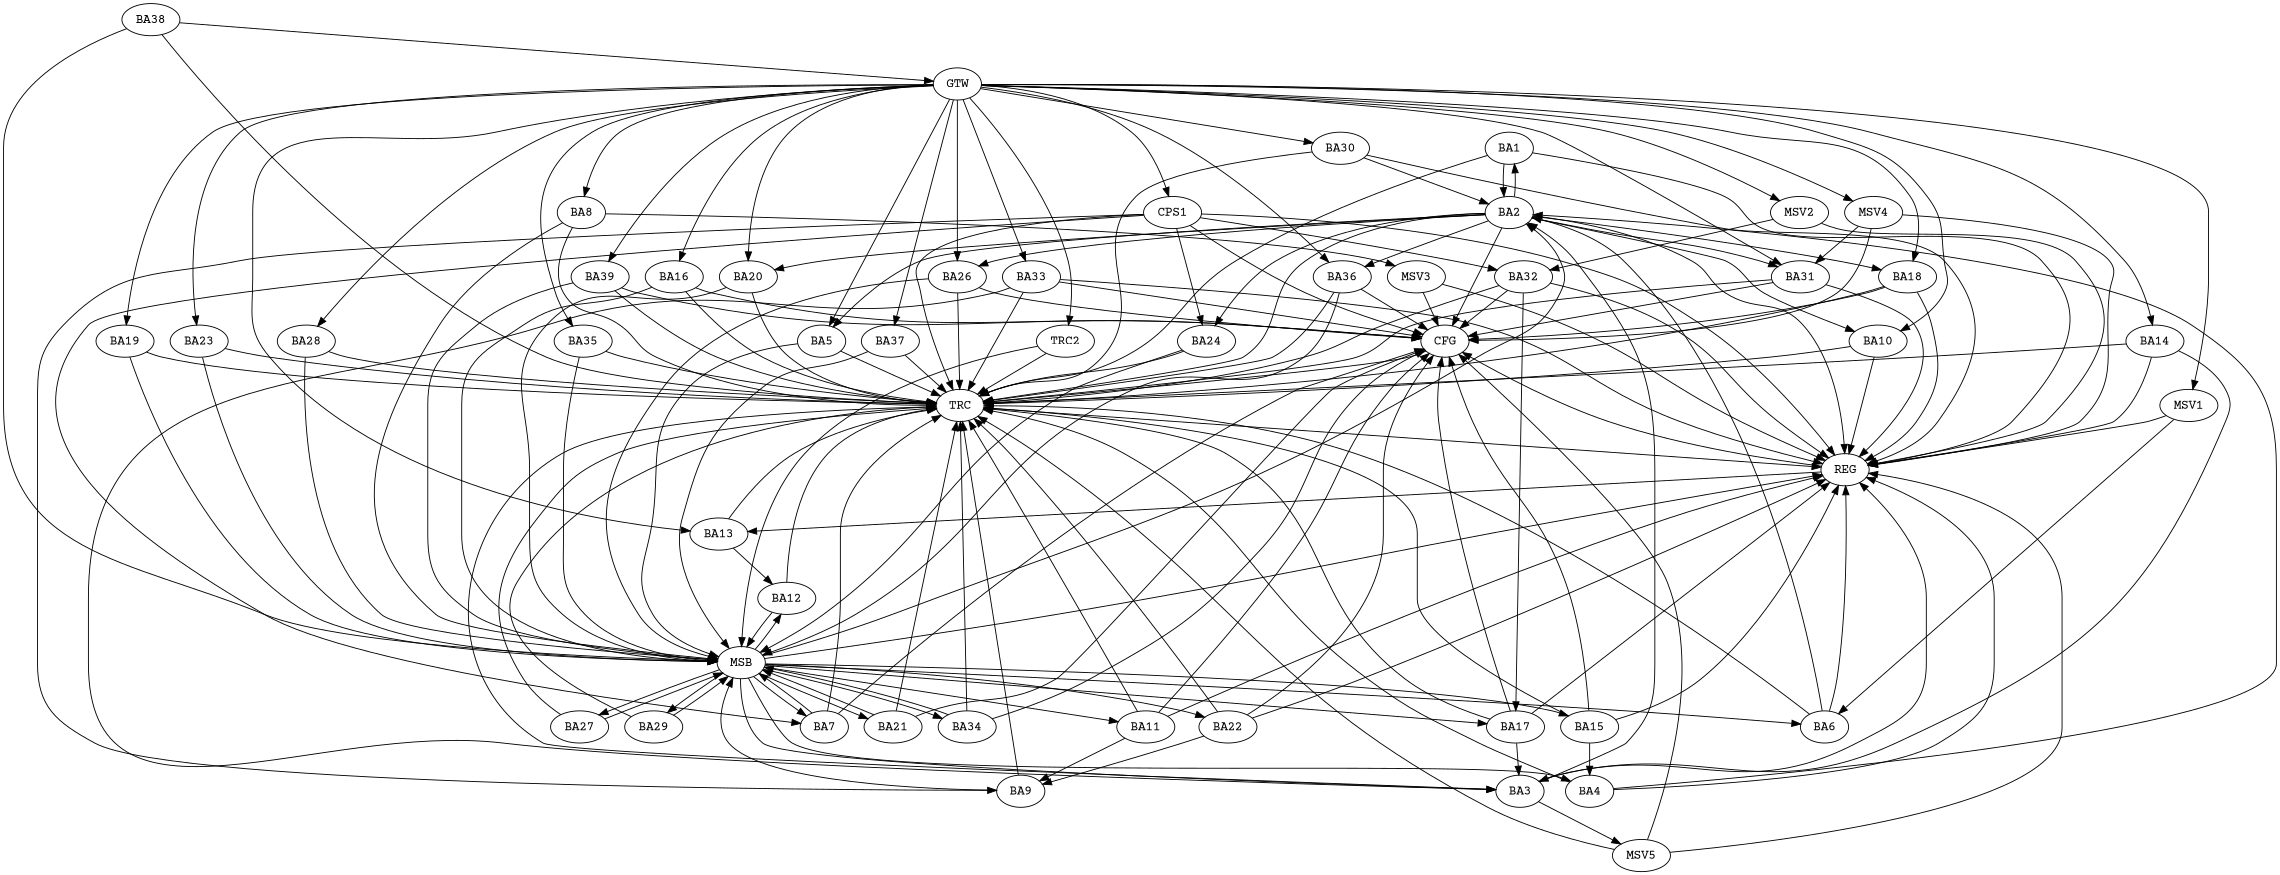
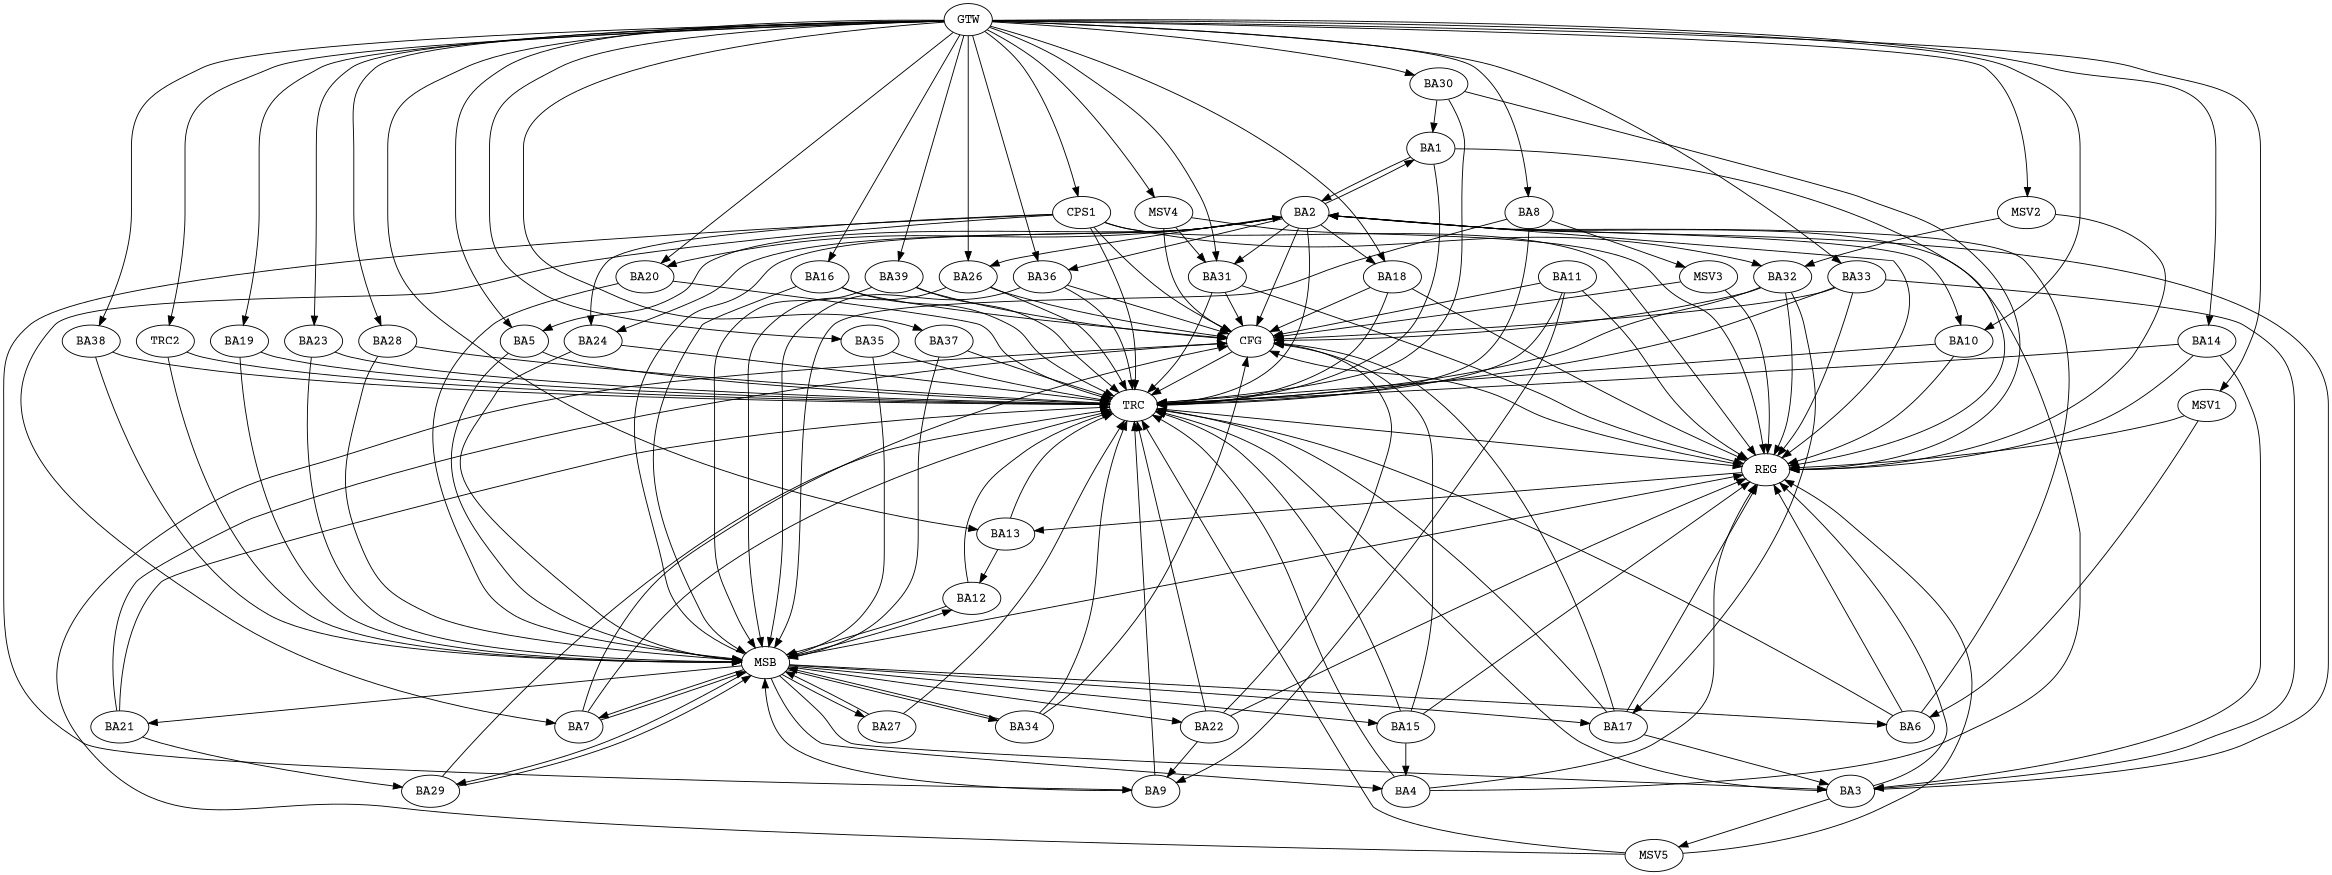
edge "BA38" -> "GTW": reversed
edge "BA30" -> "BA2": now "BA30" -> "BA1"
edge "BA21" -> "MSB": now "BA21" -> "BA29"
edge "MSB" -> "BA11": removed
